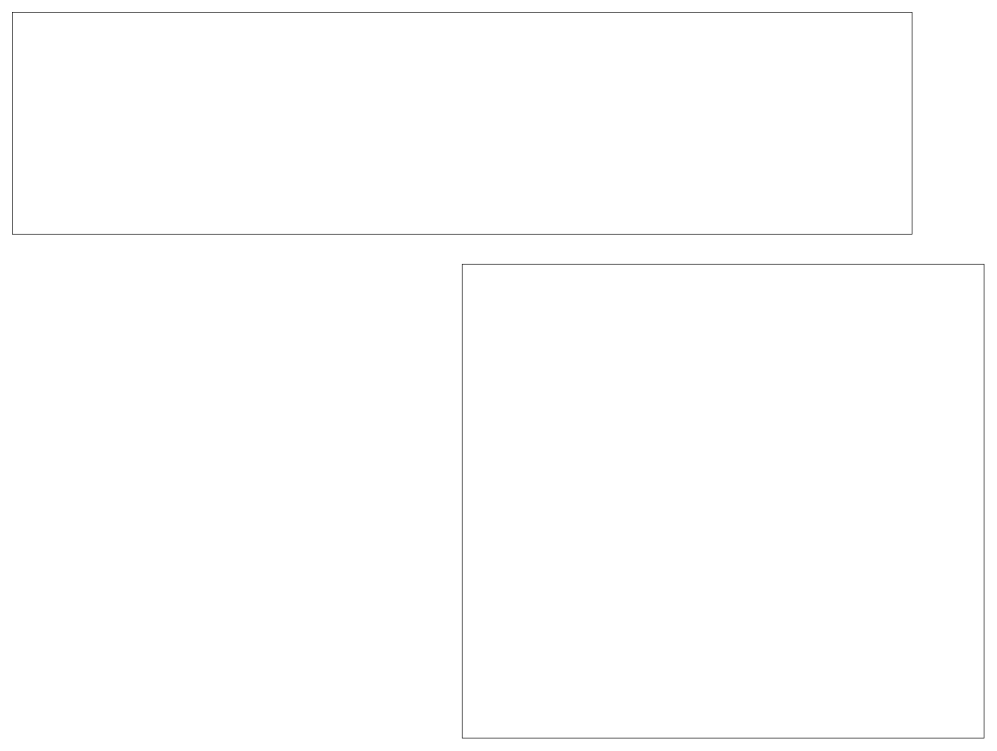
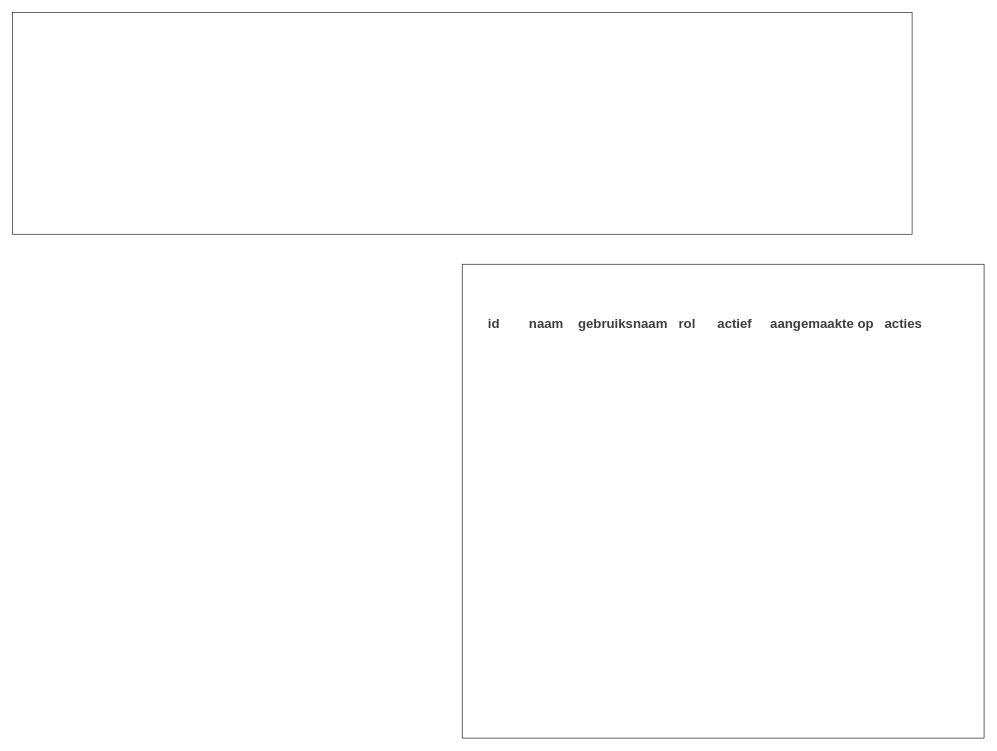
node "id naam gebruiksnaam rol actief aangemaakte op acties": added
